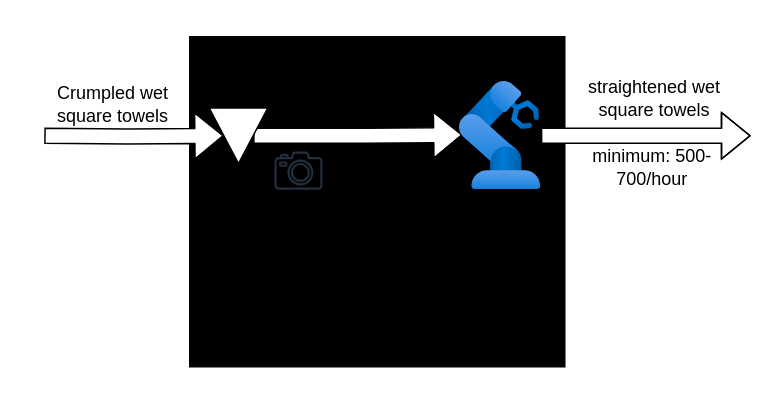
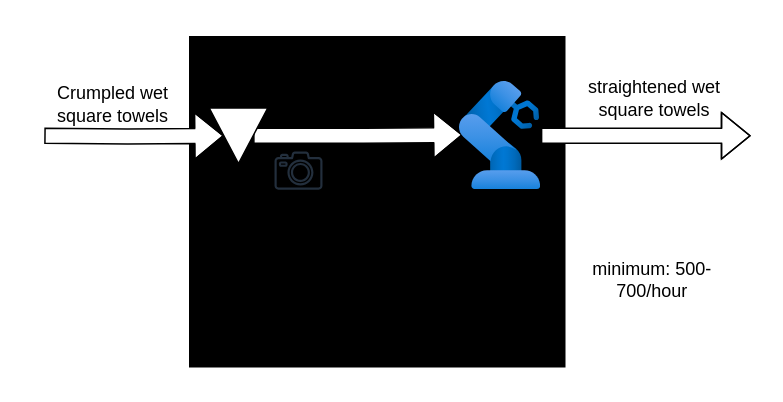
node "minimum: 500-700/hour": moved (653, 167) -> (653, 280)
